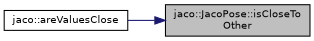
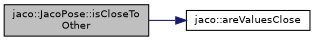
edge "jaco::areValuesClose" -> "jaco::JacoPose::isCloseTo Other": reversed
